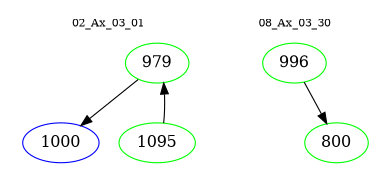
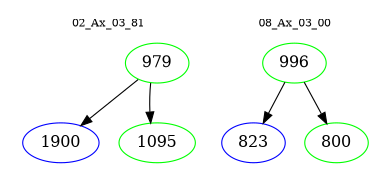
cluster "02_Ax_03_01": label "02_Ax_03_01" -> "02_Ax_03_81"
cluster "08_Ax_03_30": label "08_Ax_03_30" -> "08_Ax_03_00"
edge "1095" -> "979": reversed
node "1000": label "1000" -> "1900"
node "823": added
